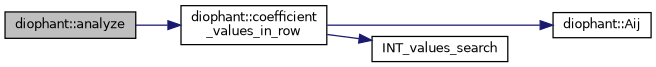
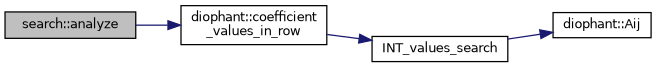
node "diophant::analyze": label "diophant::analyze" -> "search::analyze"
edge "diophant::coefficient _values_in_row" -> "diophant::Aij": now "INT_values_search" -> "diophant::Aij"
